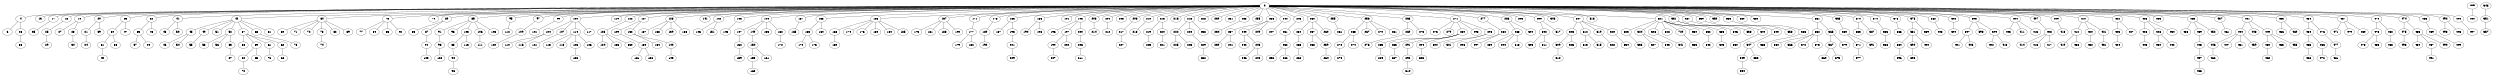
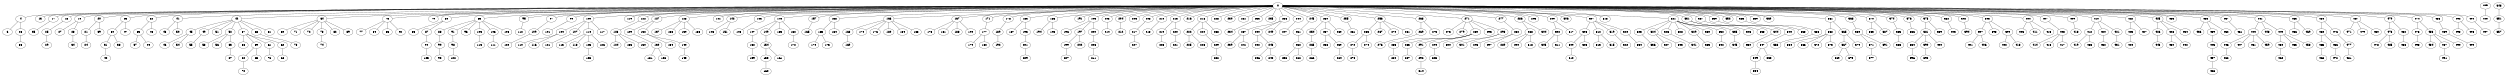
node "729": label "729" -> "329"
edge "103" -- "88": now "85" -- "88"
node "550": label "550" -> "150"
